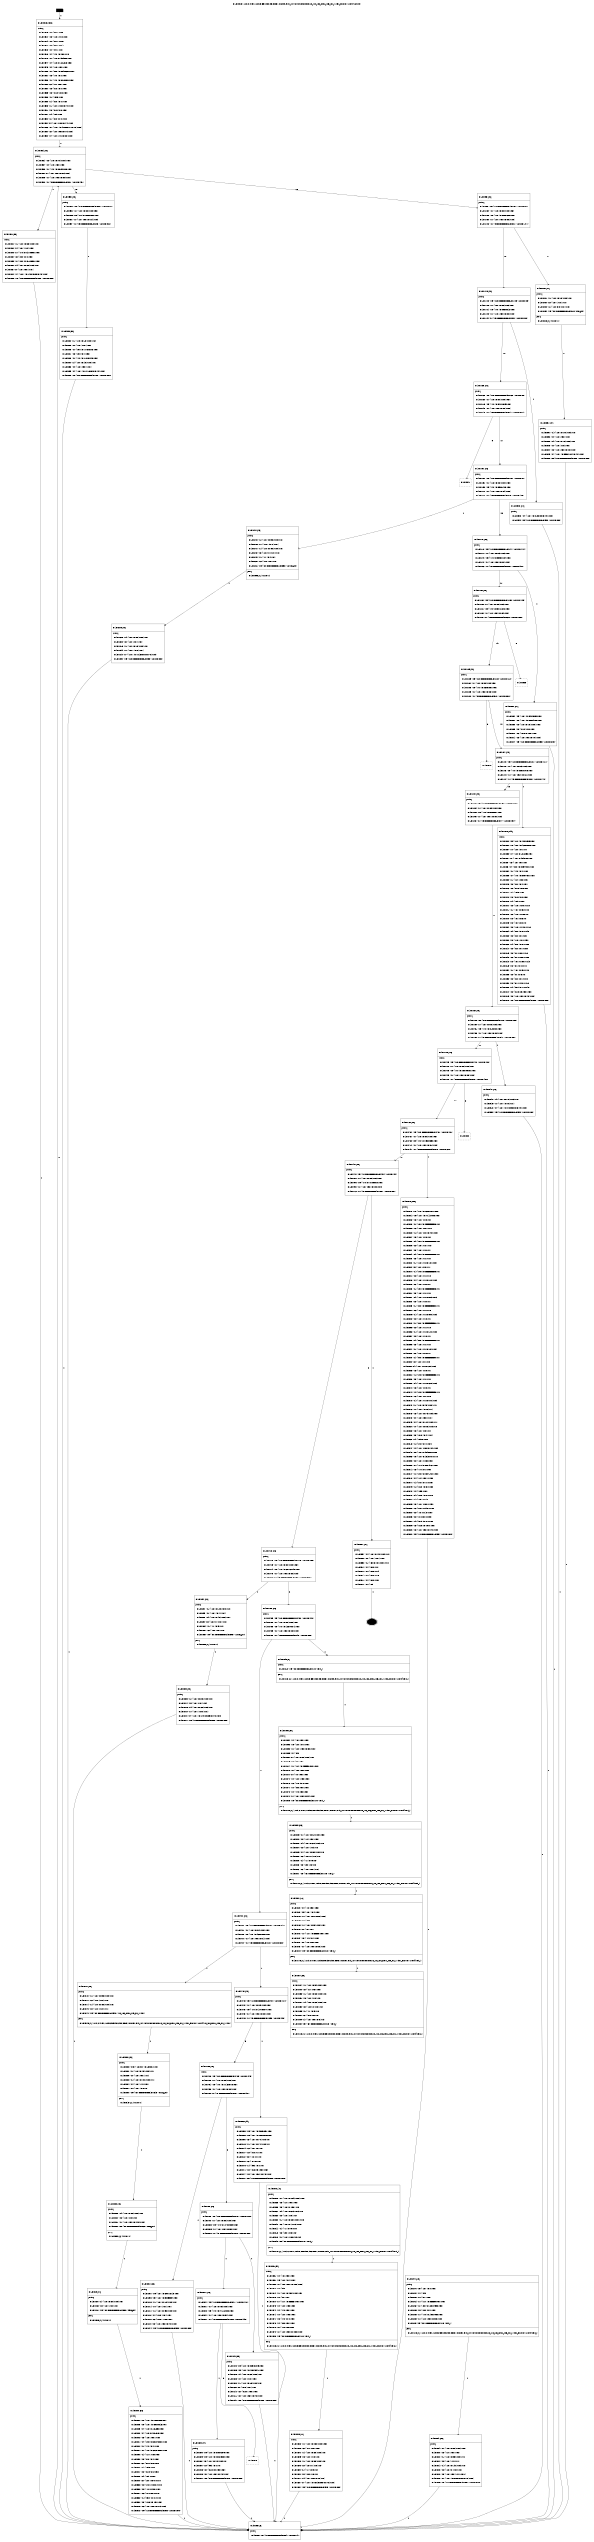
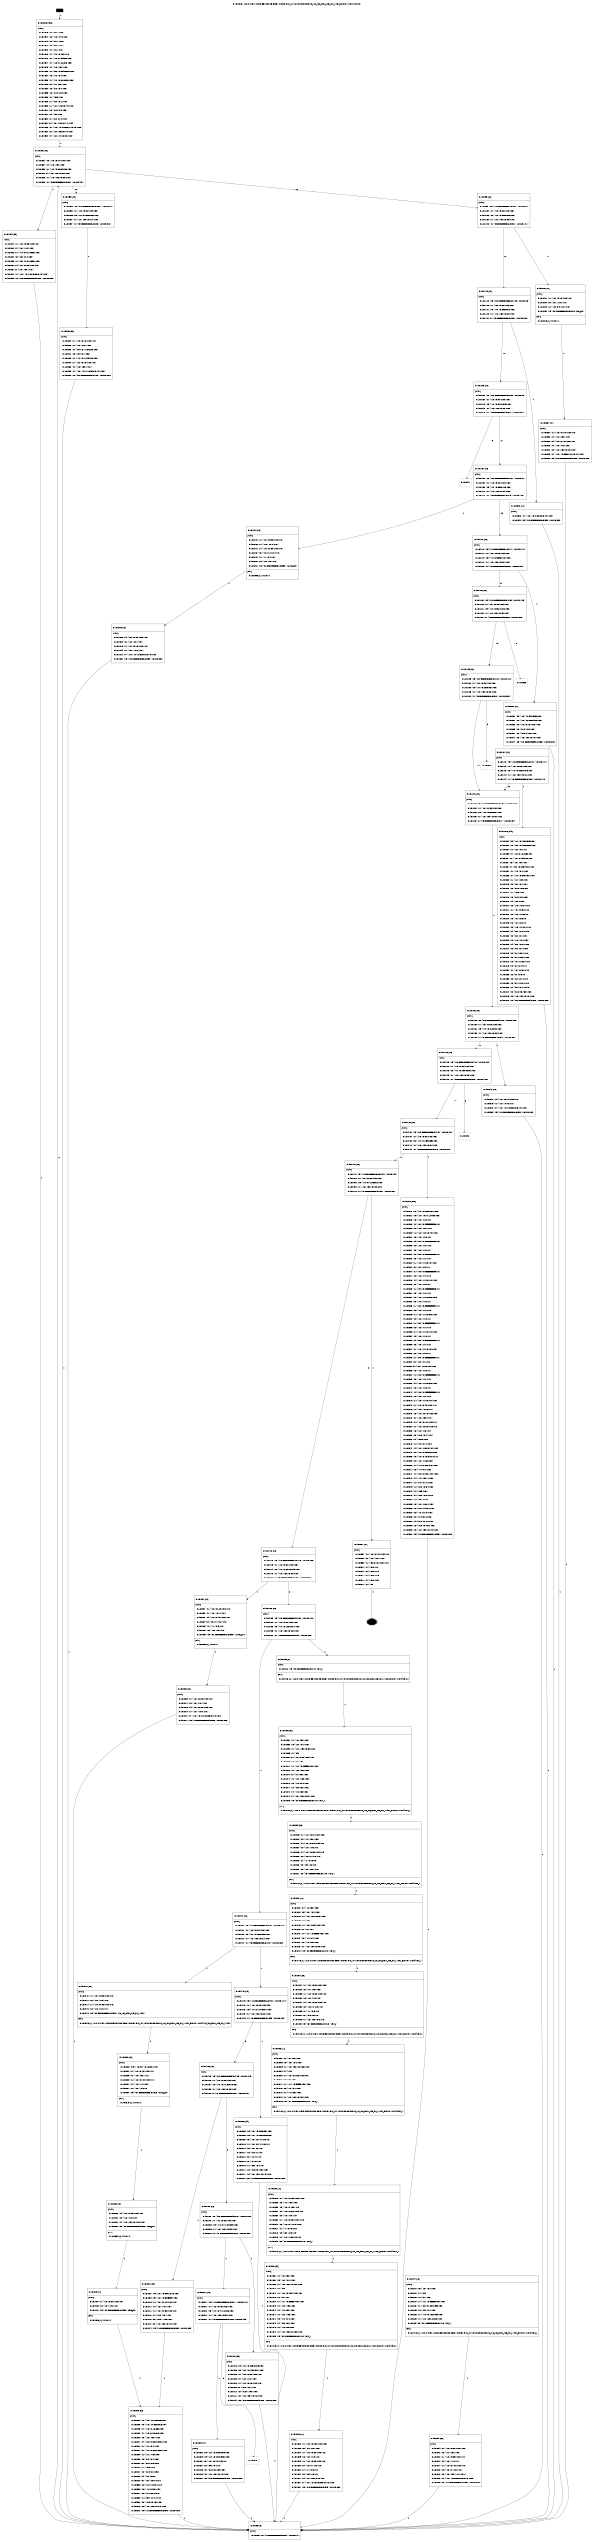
edge "0x4016a5 [28]" -> "0x4016c1 [28]": now "0x4016a5 [28]" -> "0x4016dd [28]"
node "0x401bfe [44]": added
edge "0x401a56 [33]" -> "0x401efc [5]": now "0x401a56 [33]" -> "0x401dbb [93]"
